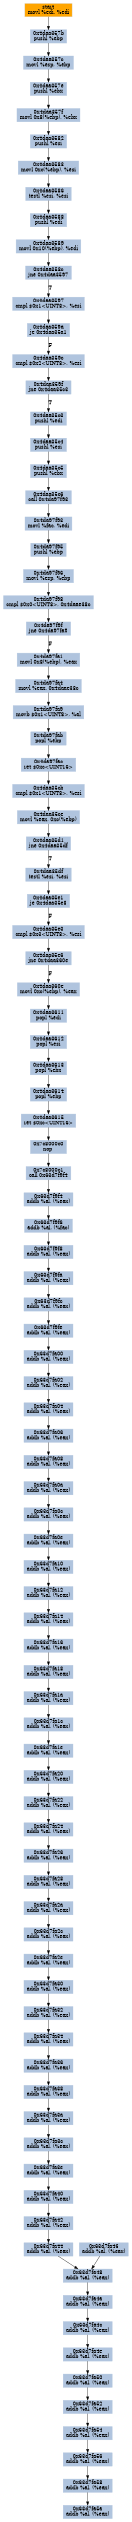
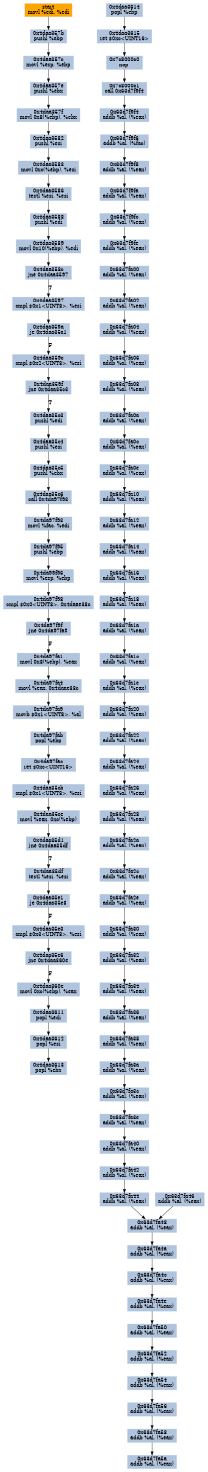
node "0x4da97f96 movl %esp, %ebp": label "0x4da97f96 movl %esp, %ebp" -> "0x4da99f96 movl %esp, %ebp"
edge "0x4daa3613 popl %ebx" -> "0x4daa3614 popl %ebp": removed
